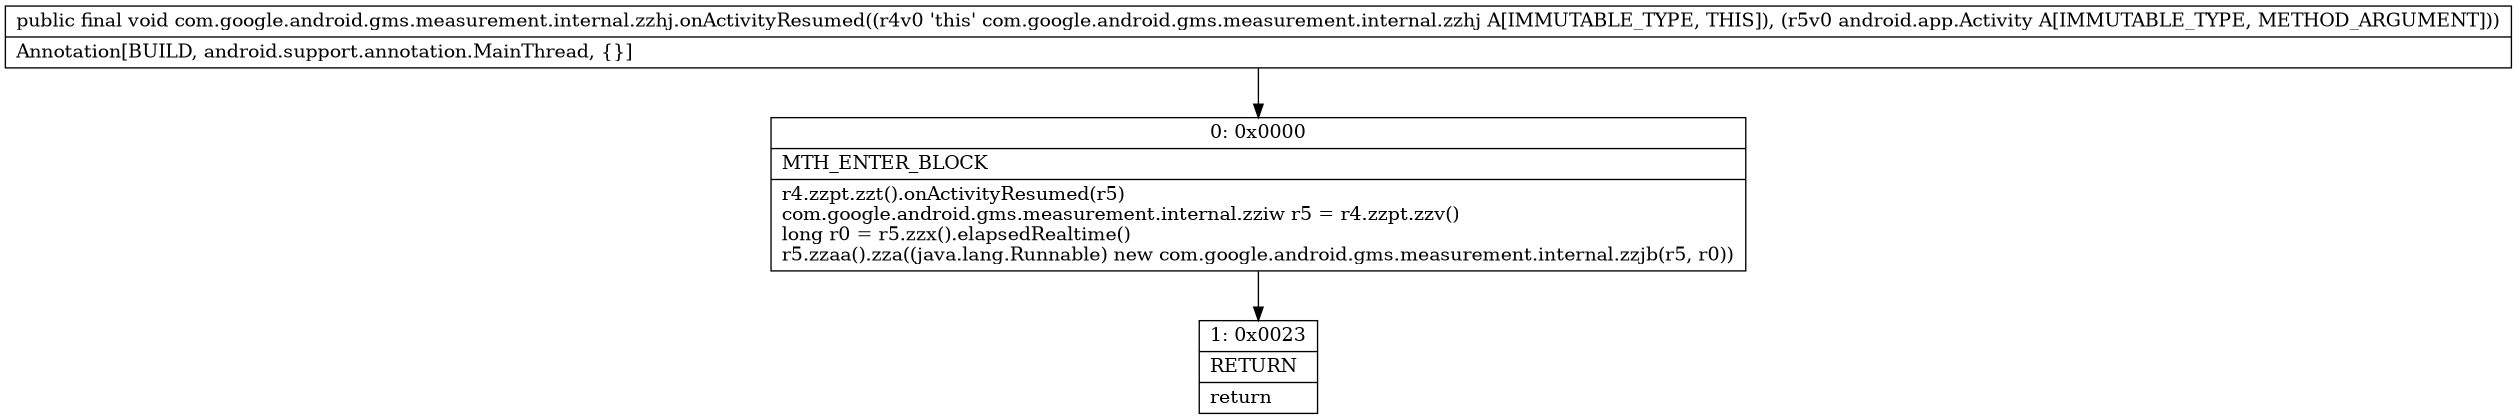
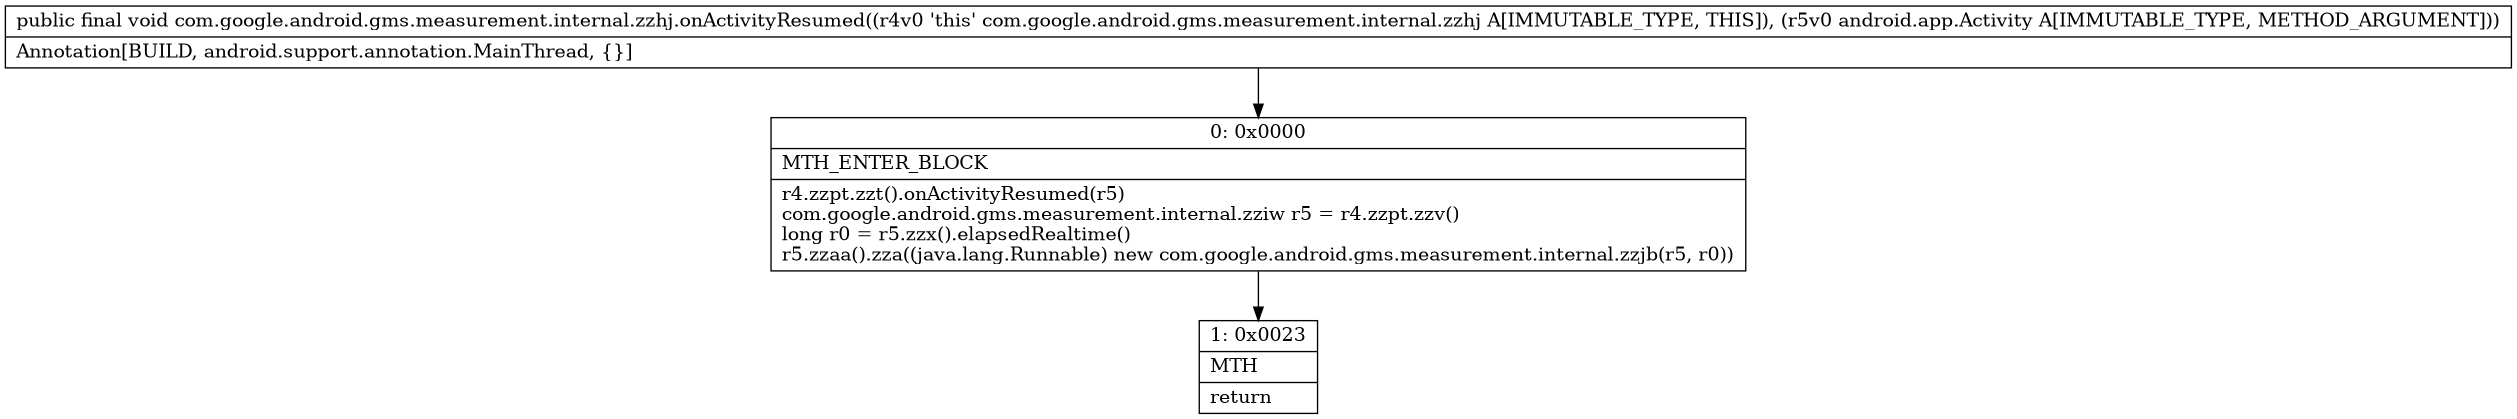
node "1: 0x0023": text "RETURN" -> "MTH"
